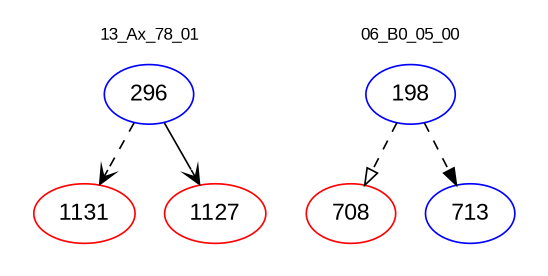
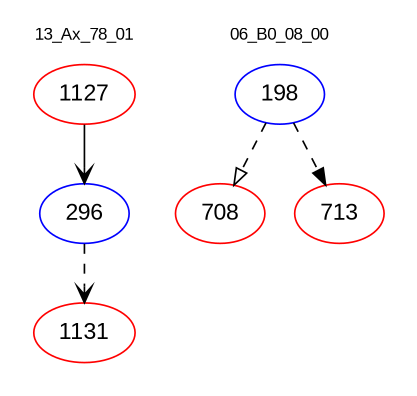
cluster "06_B0_05_00": label "06_B0_05_00" -> "06_B0_08_00"
edge "296" -> "1127": reversed
node "713": color blue -> red
